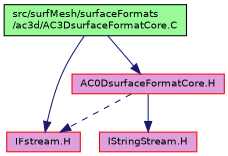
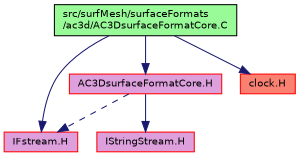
node "AC0DsurfaceFormatCore.H": label "AC0DsurfaceFormatCore.H" -> "AC3DsurfaceFormatCore.H"
node "clock.H": added
